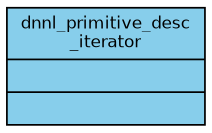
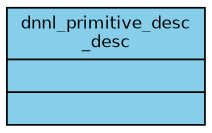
node "dnnl_primitive_desc": text "_iterator" -> "_desc"
